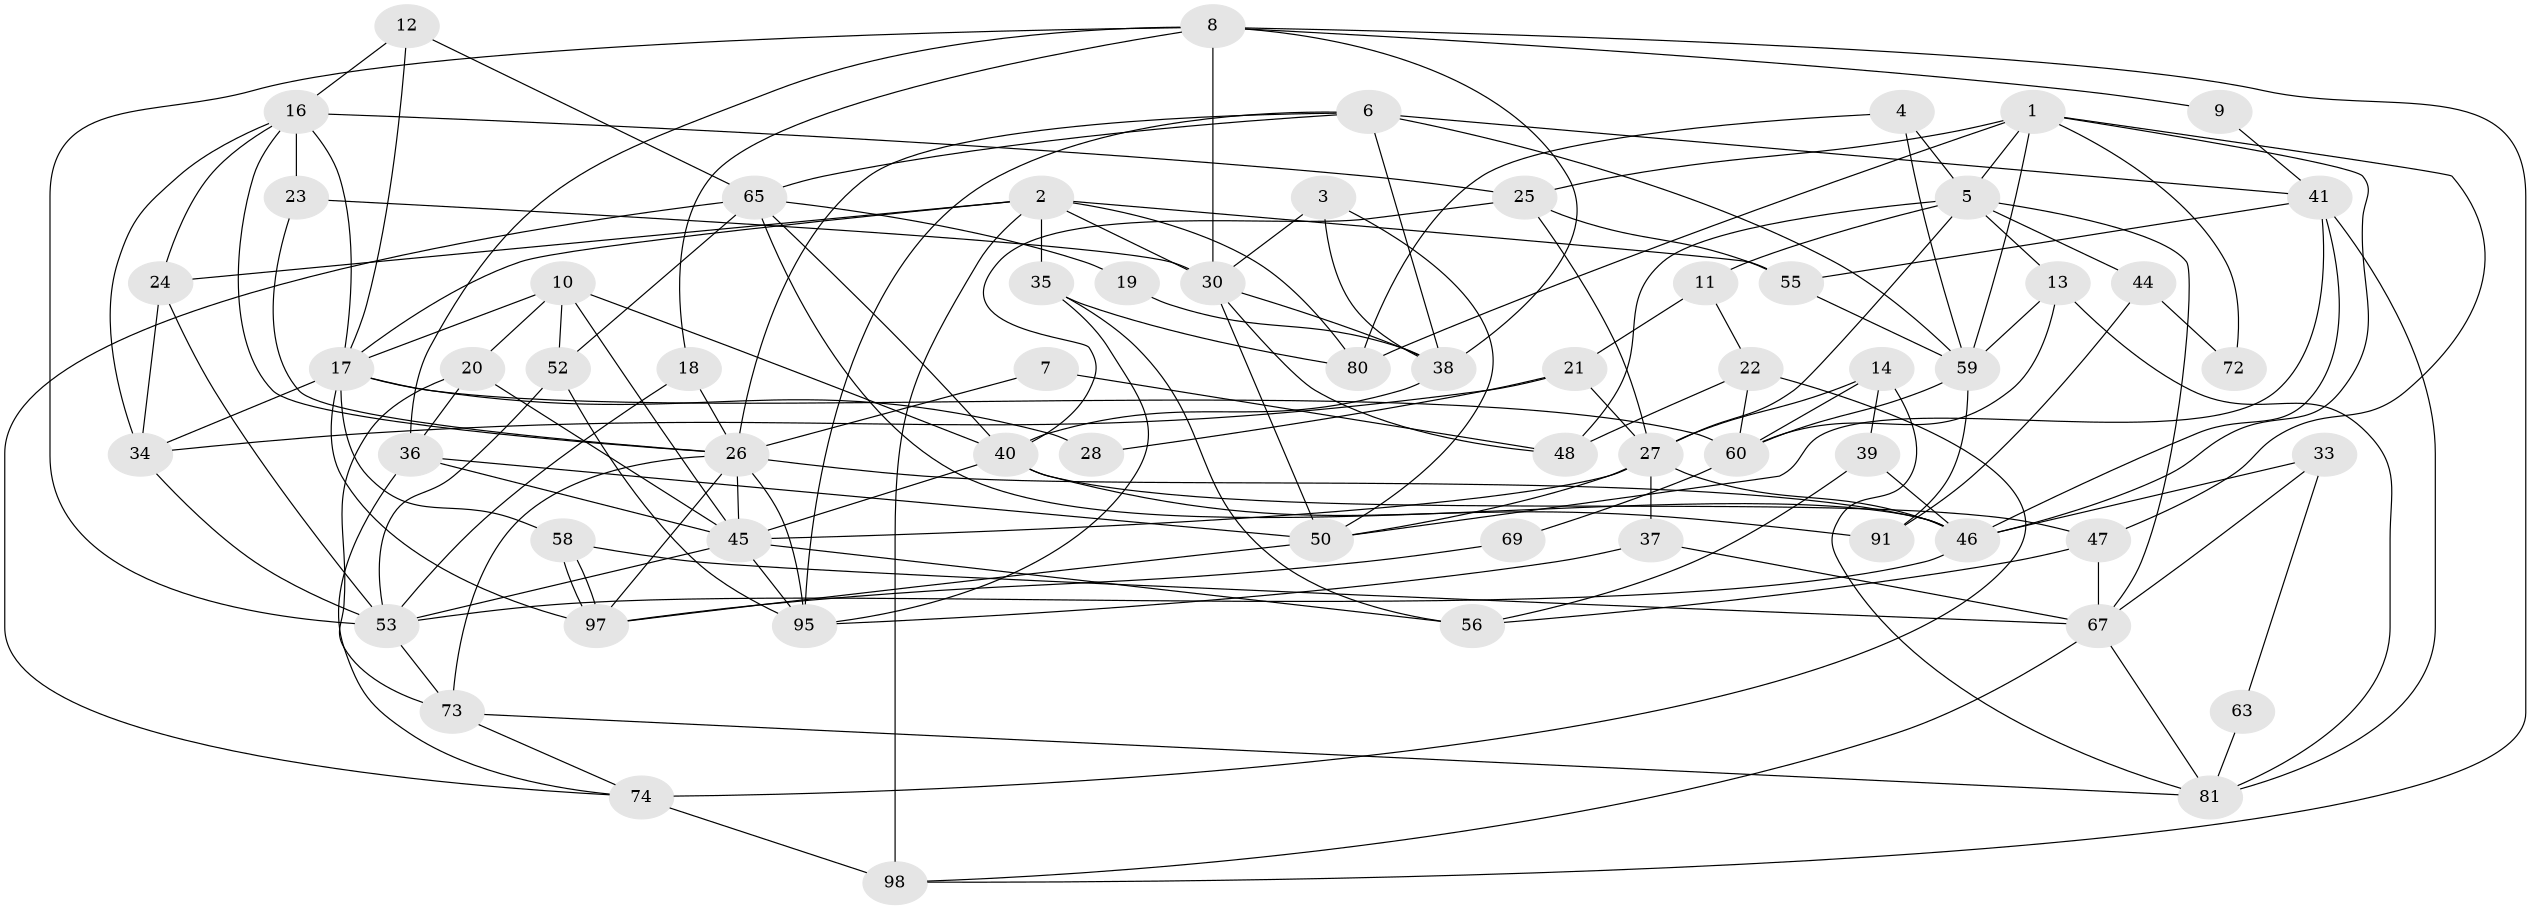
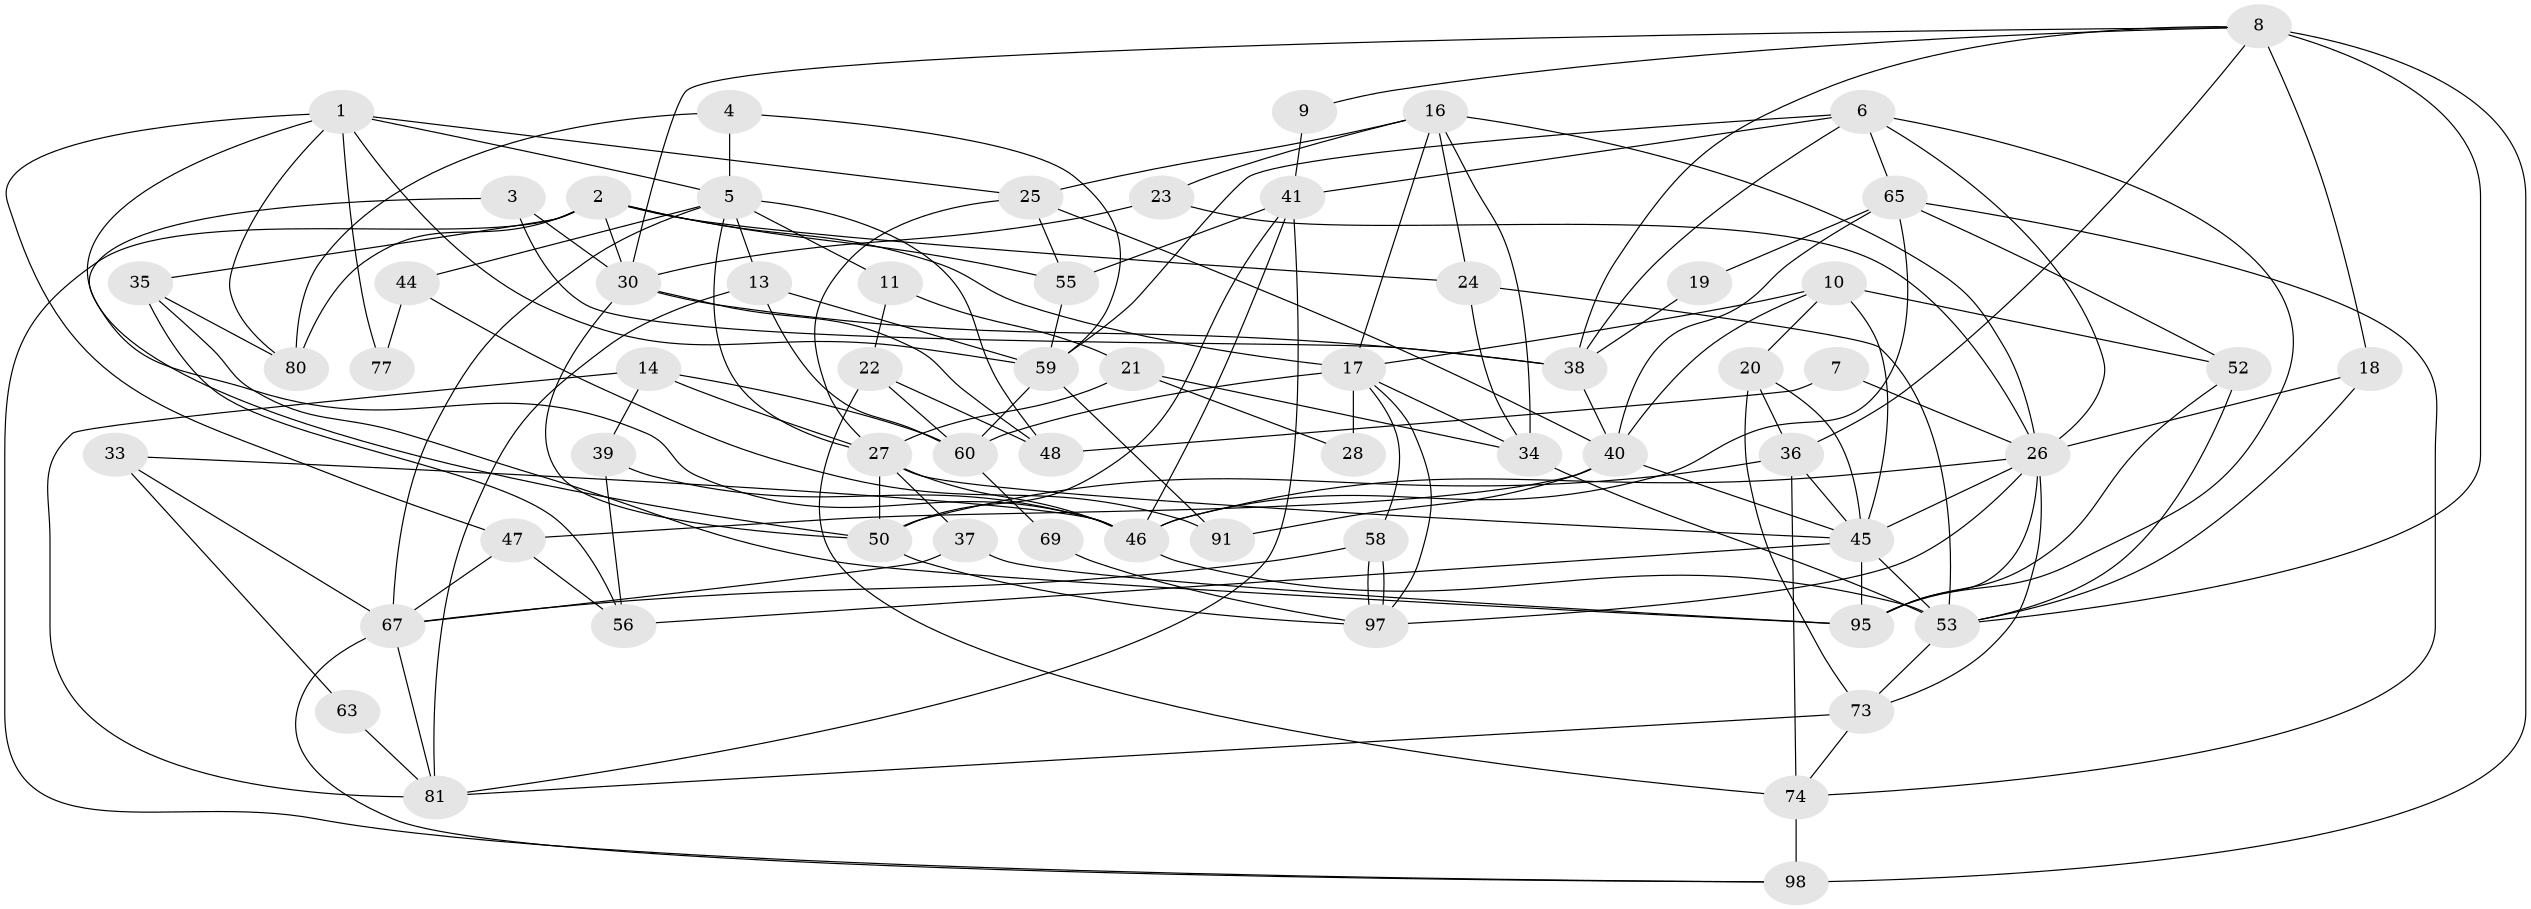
node "12": removed
node "72": label "72" -> "77"
